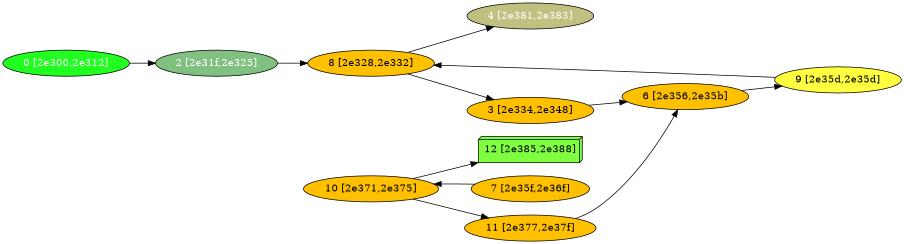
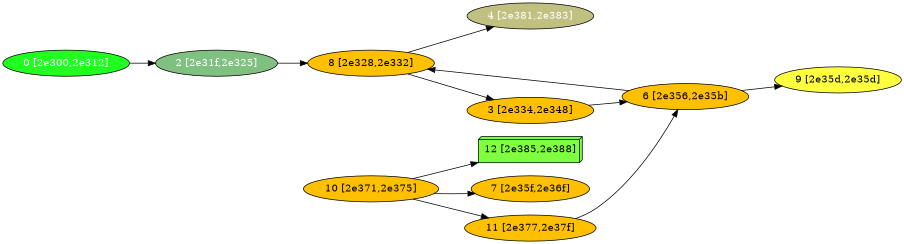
edge "9 [2e35d,2e35d]" -> "8 [2e328,2e332]": now "6 [2e356,2e35b]" -> "8 [2e328,2e332]"
edge "7 [2e35f,2e36f]" -> "10 [2e371,2e375]": reversed
